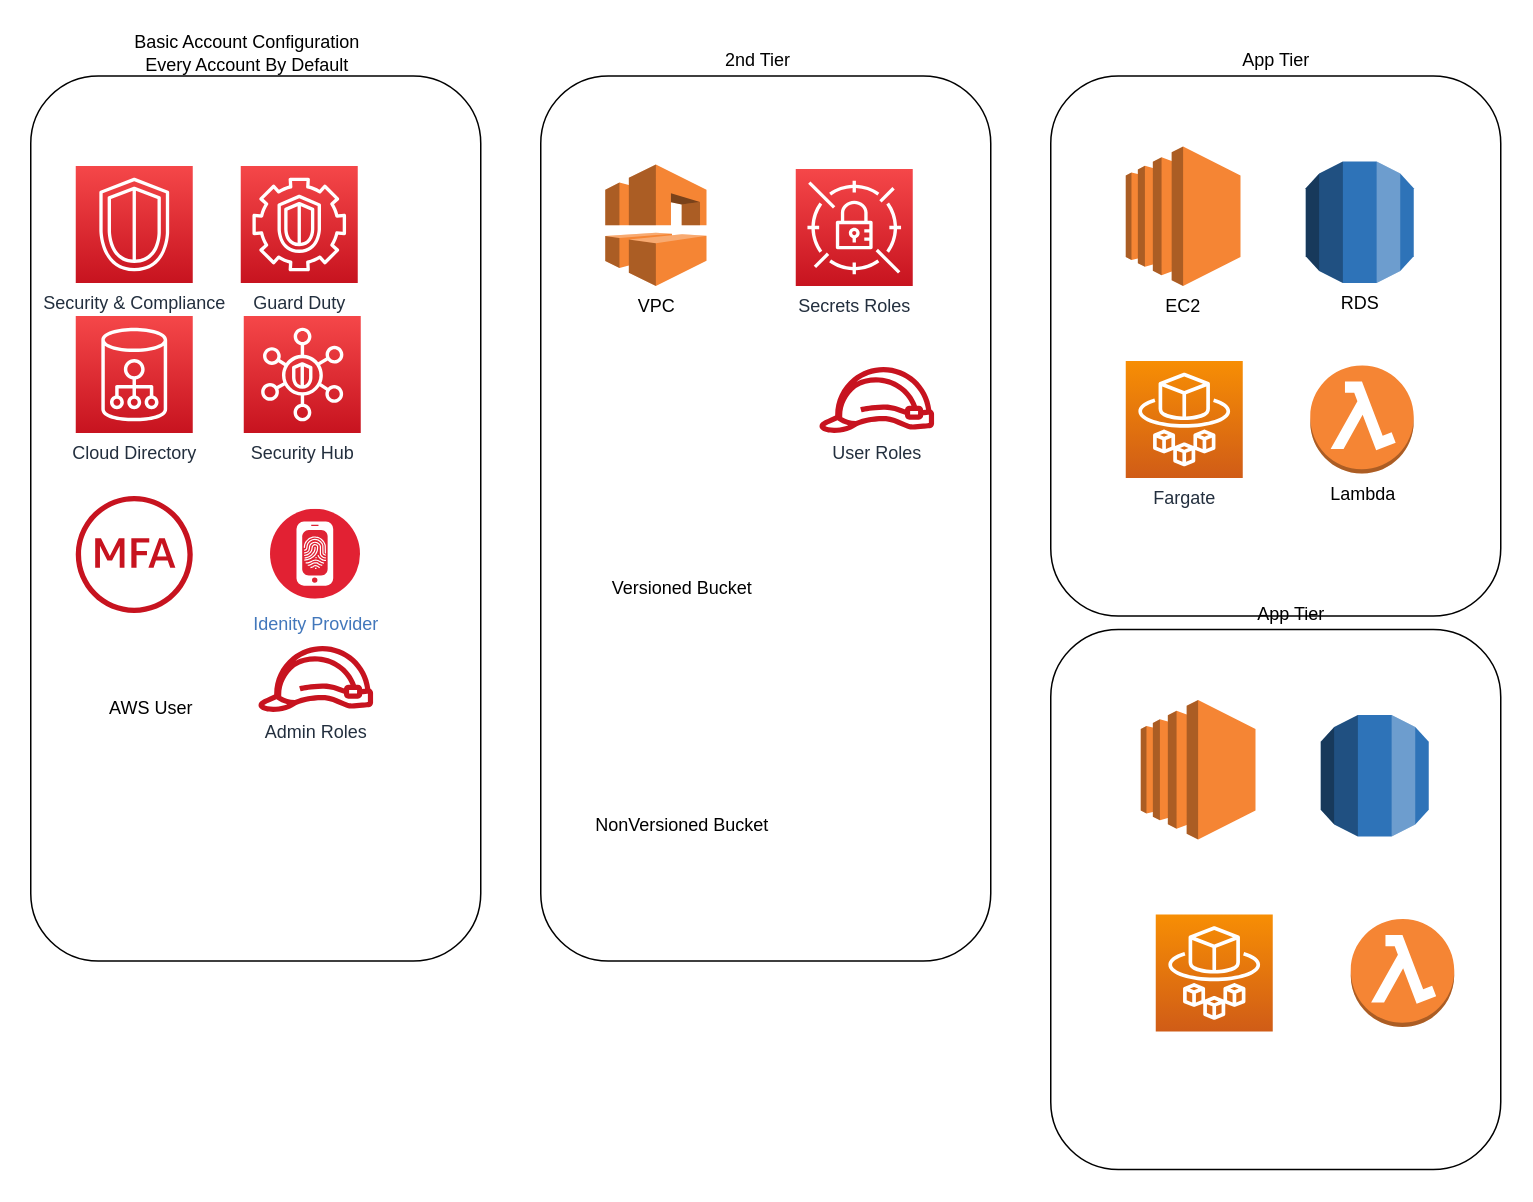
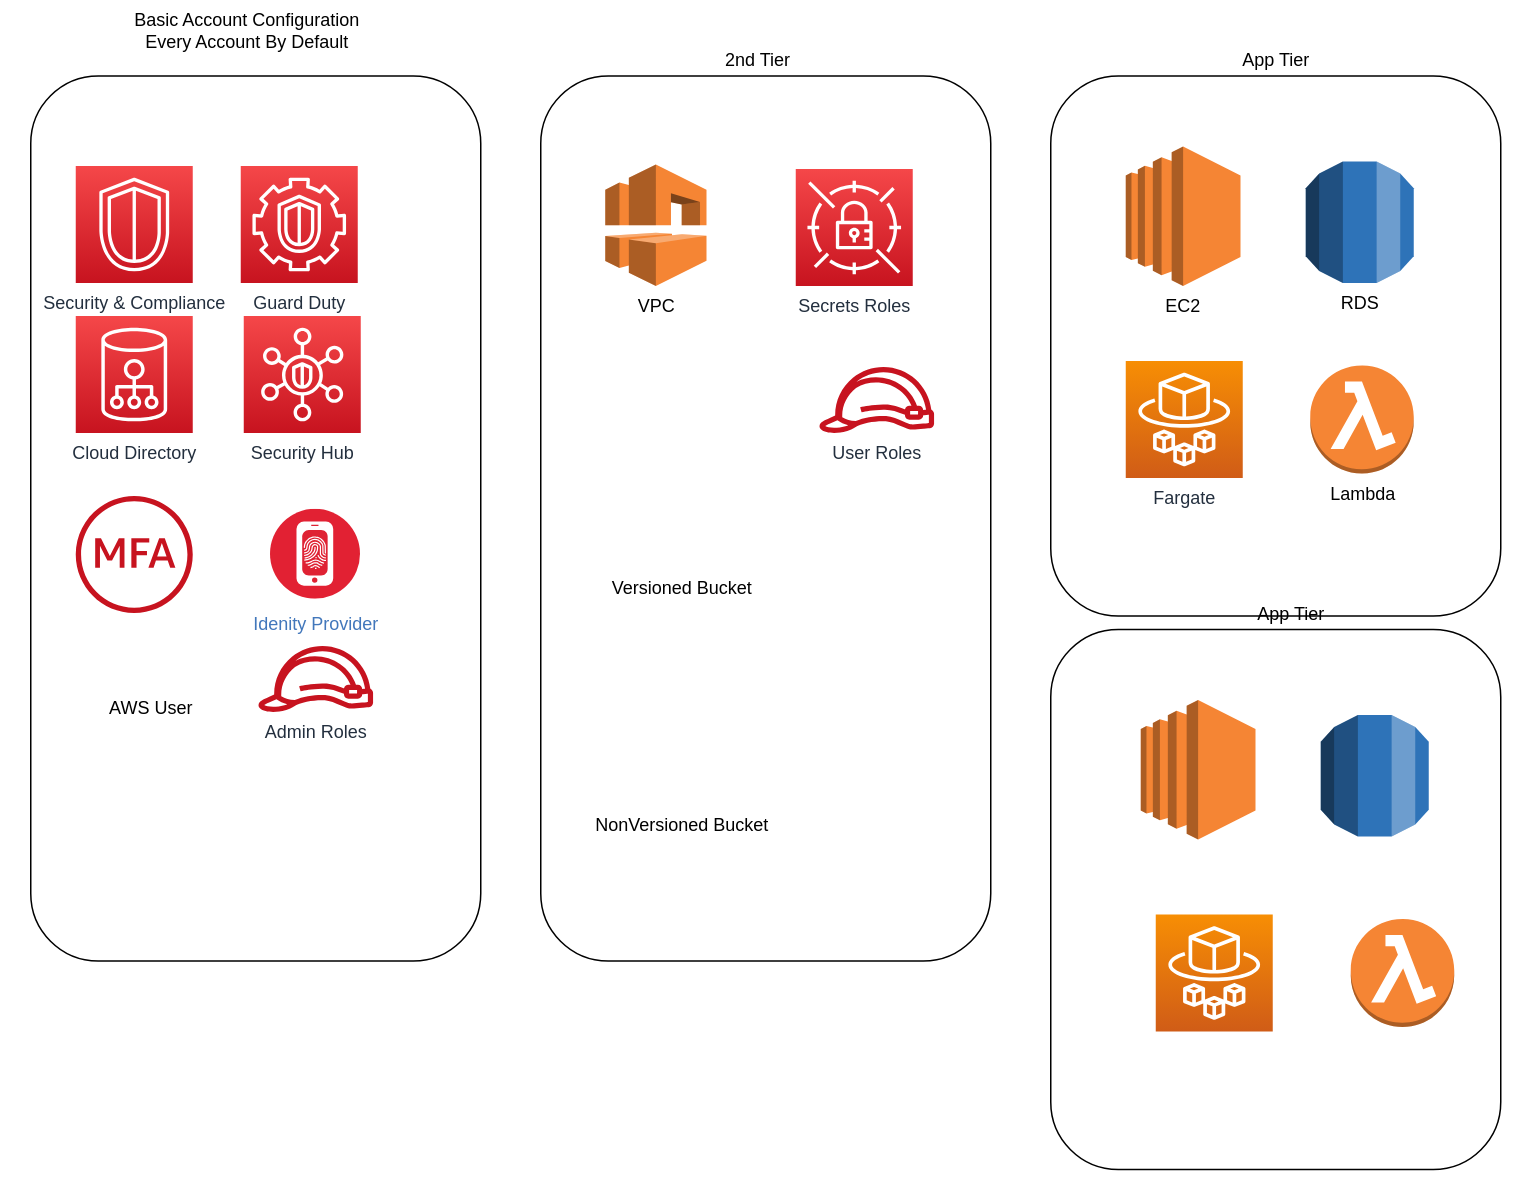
node "Basic Account Configuration Every Account By Default": moved (247, 53) -> (247, 31)
